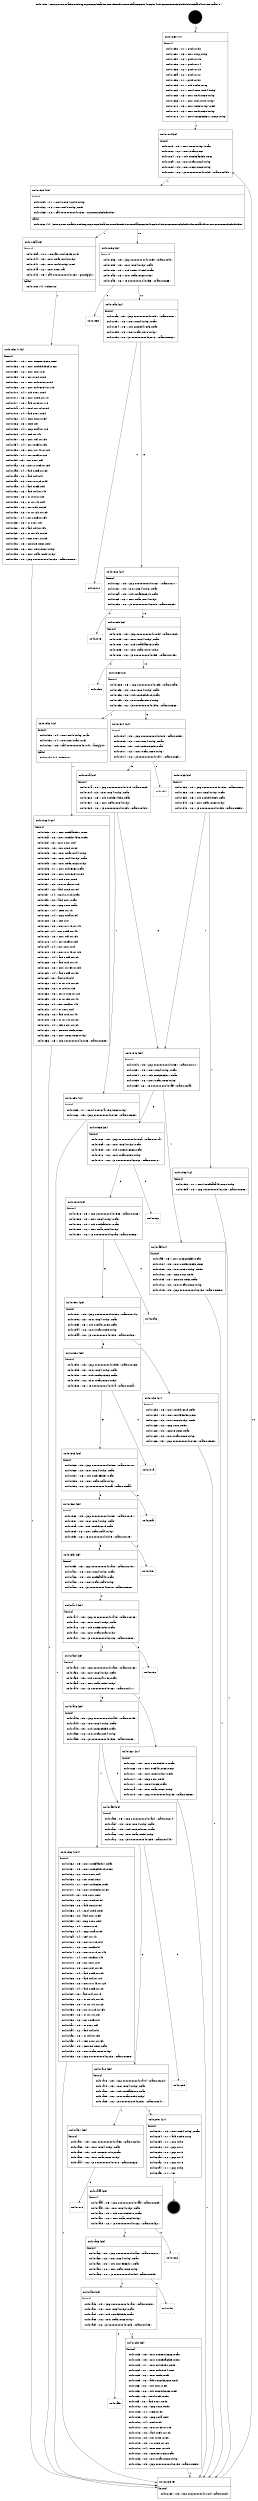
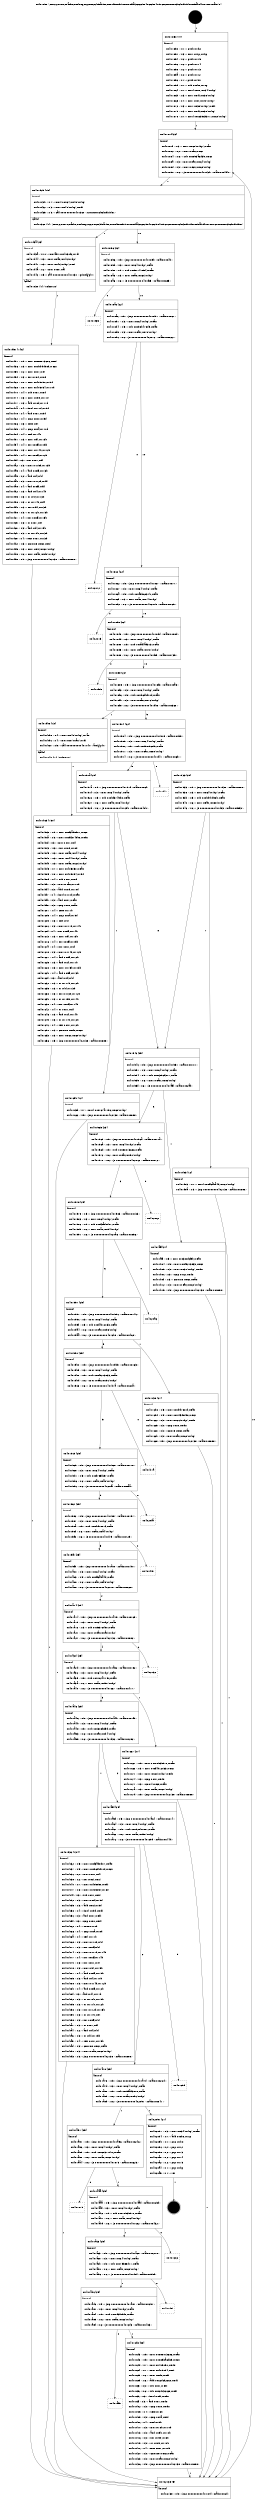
edge "0x401a91 [25]" -> "0x401aaa [25]": added, label "1"
